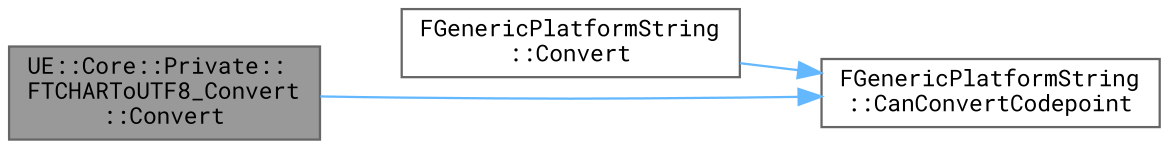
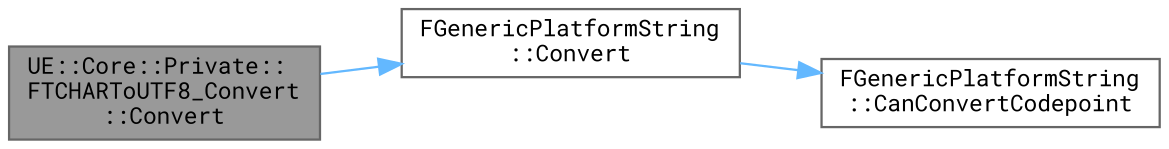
edge "UE::Core::Private:: FTCHARToUTF8_Convert ::Convert" -> "FGenericPlatformString ::CanConvertCodepoint": now "UE::Core::Private:: FTCHARToUTF8_Convert ::Convert" -> "FGenericPlatformString ::Convert"
